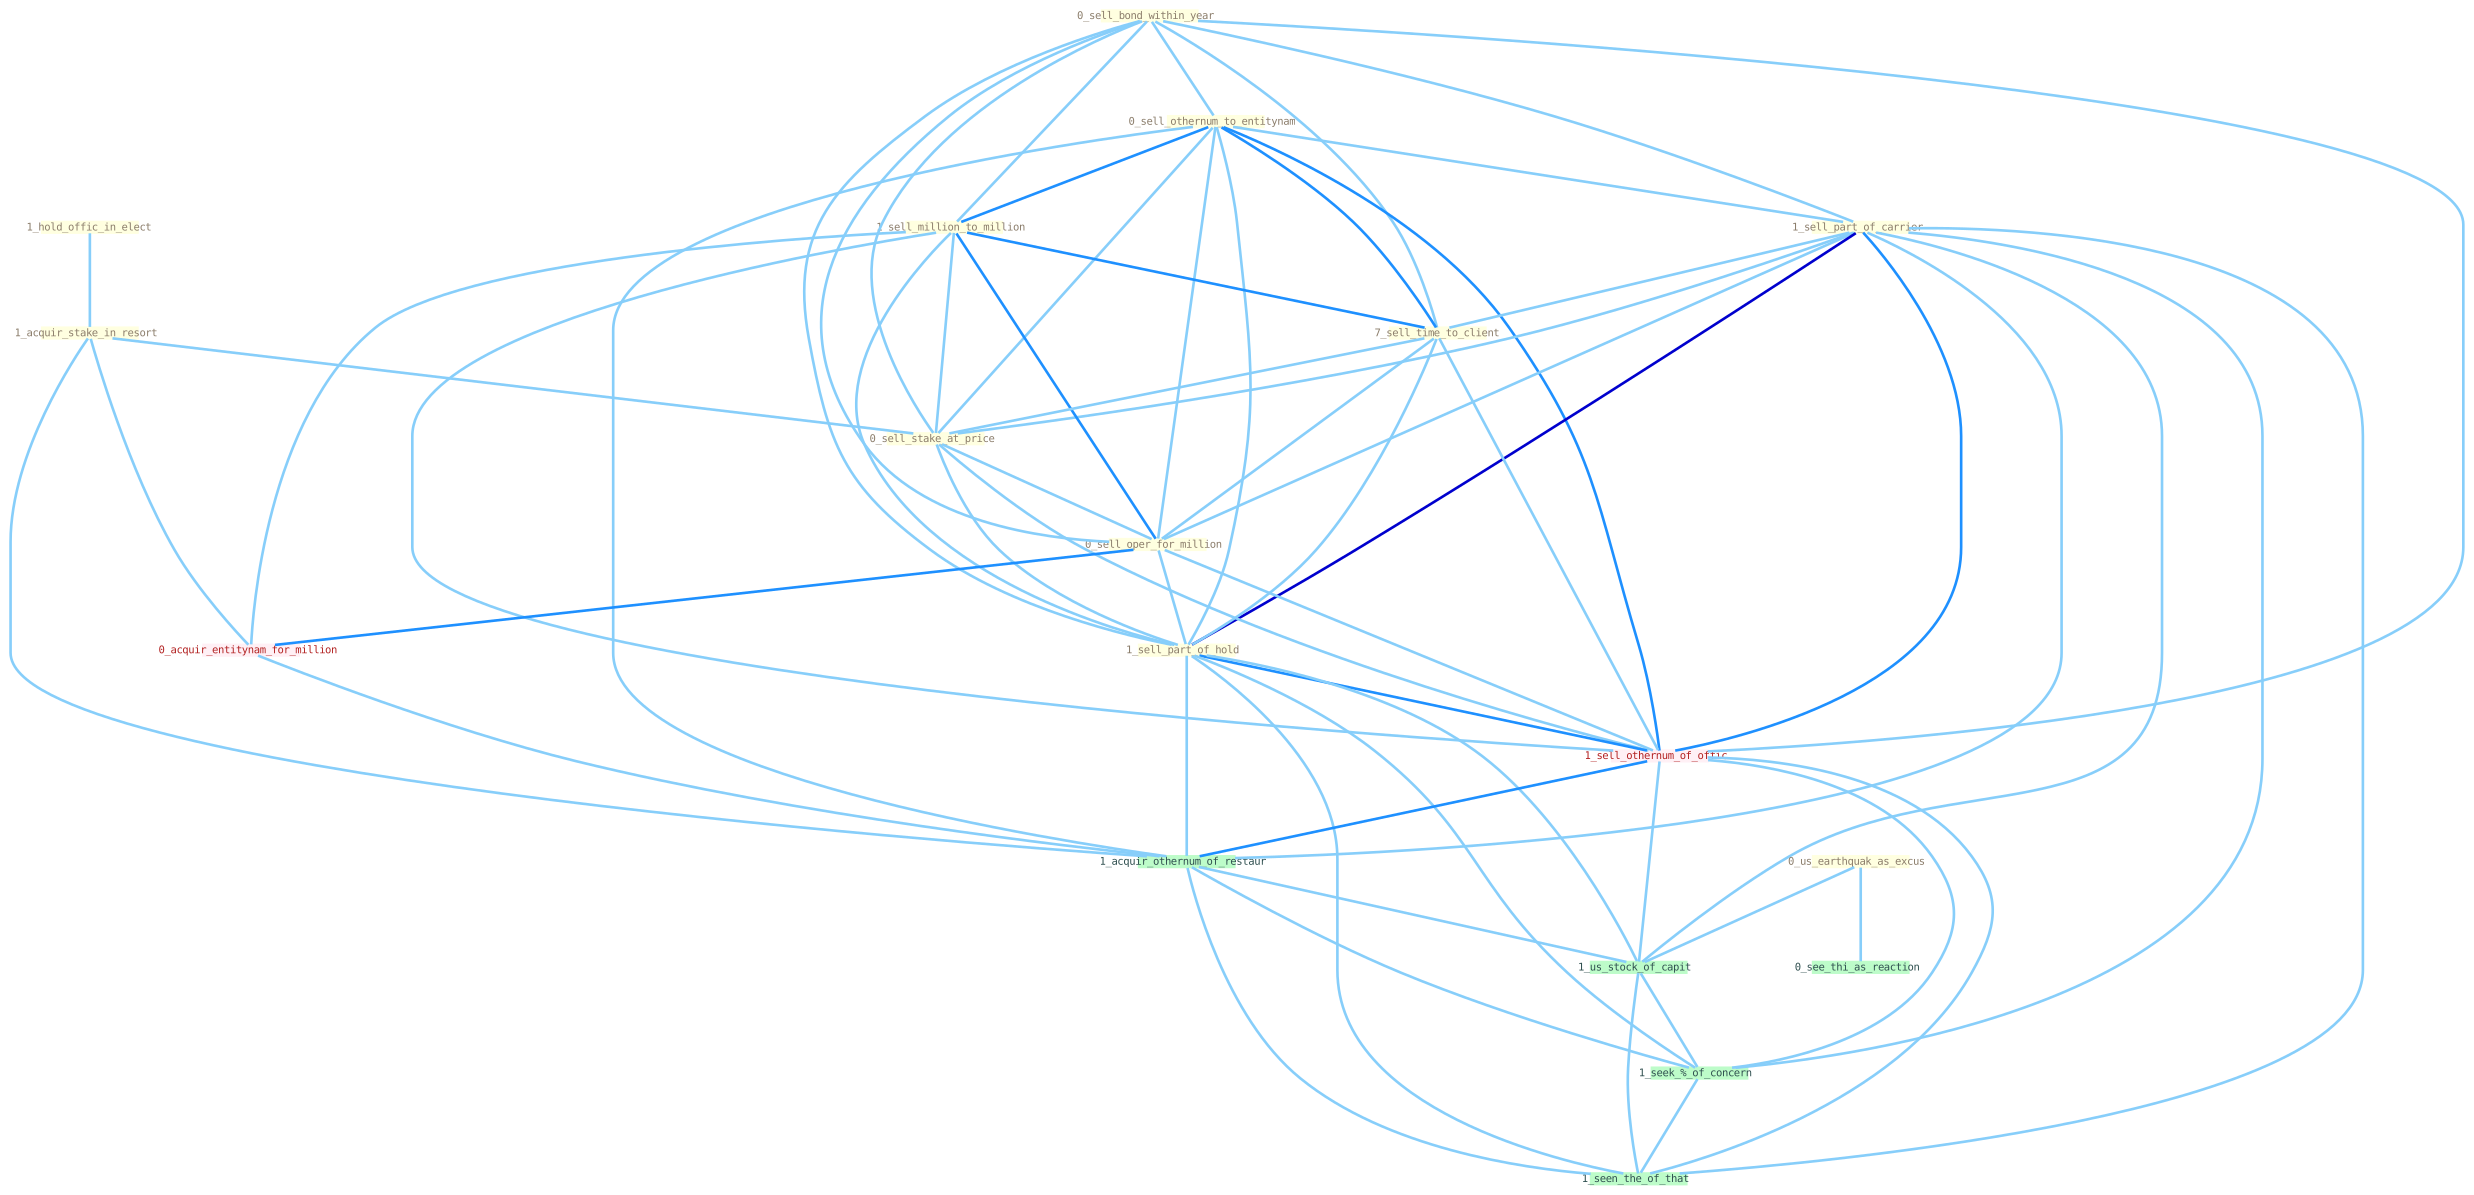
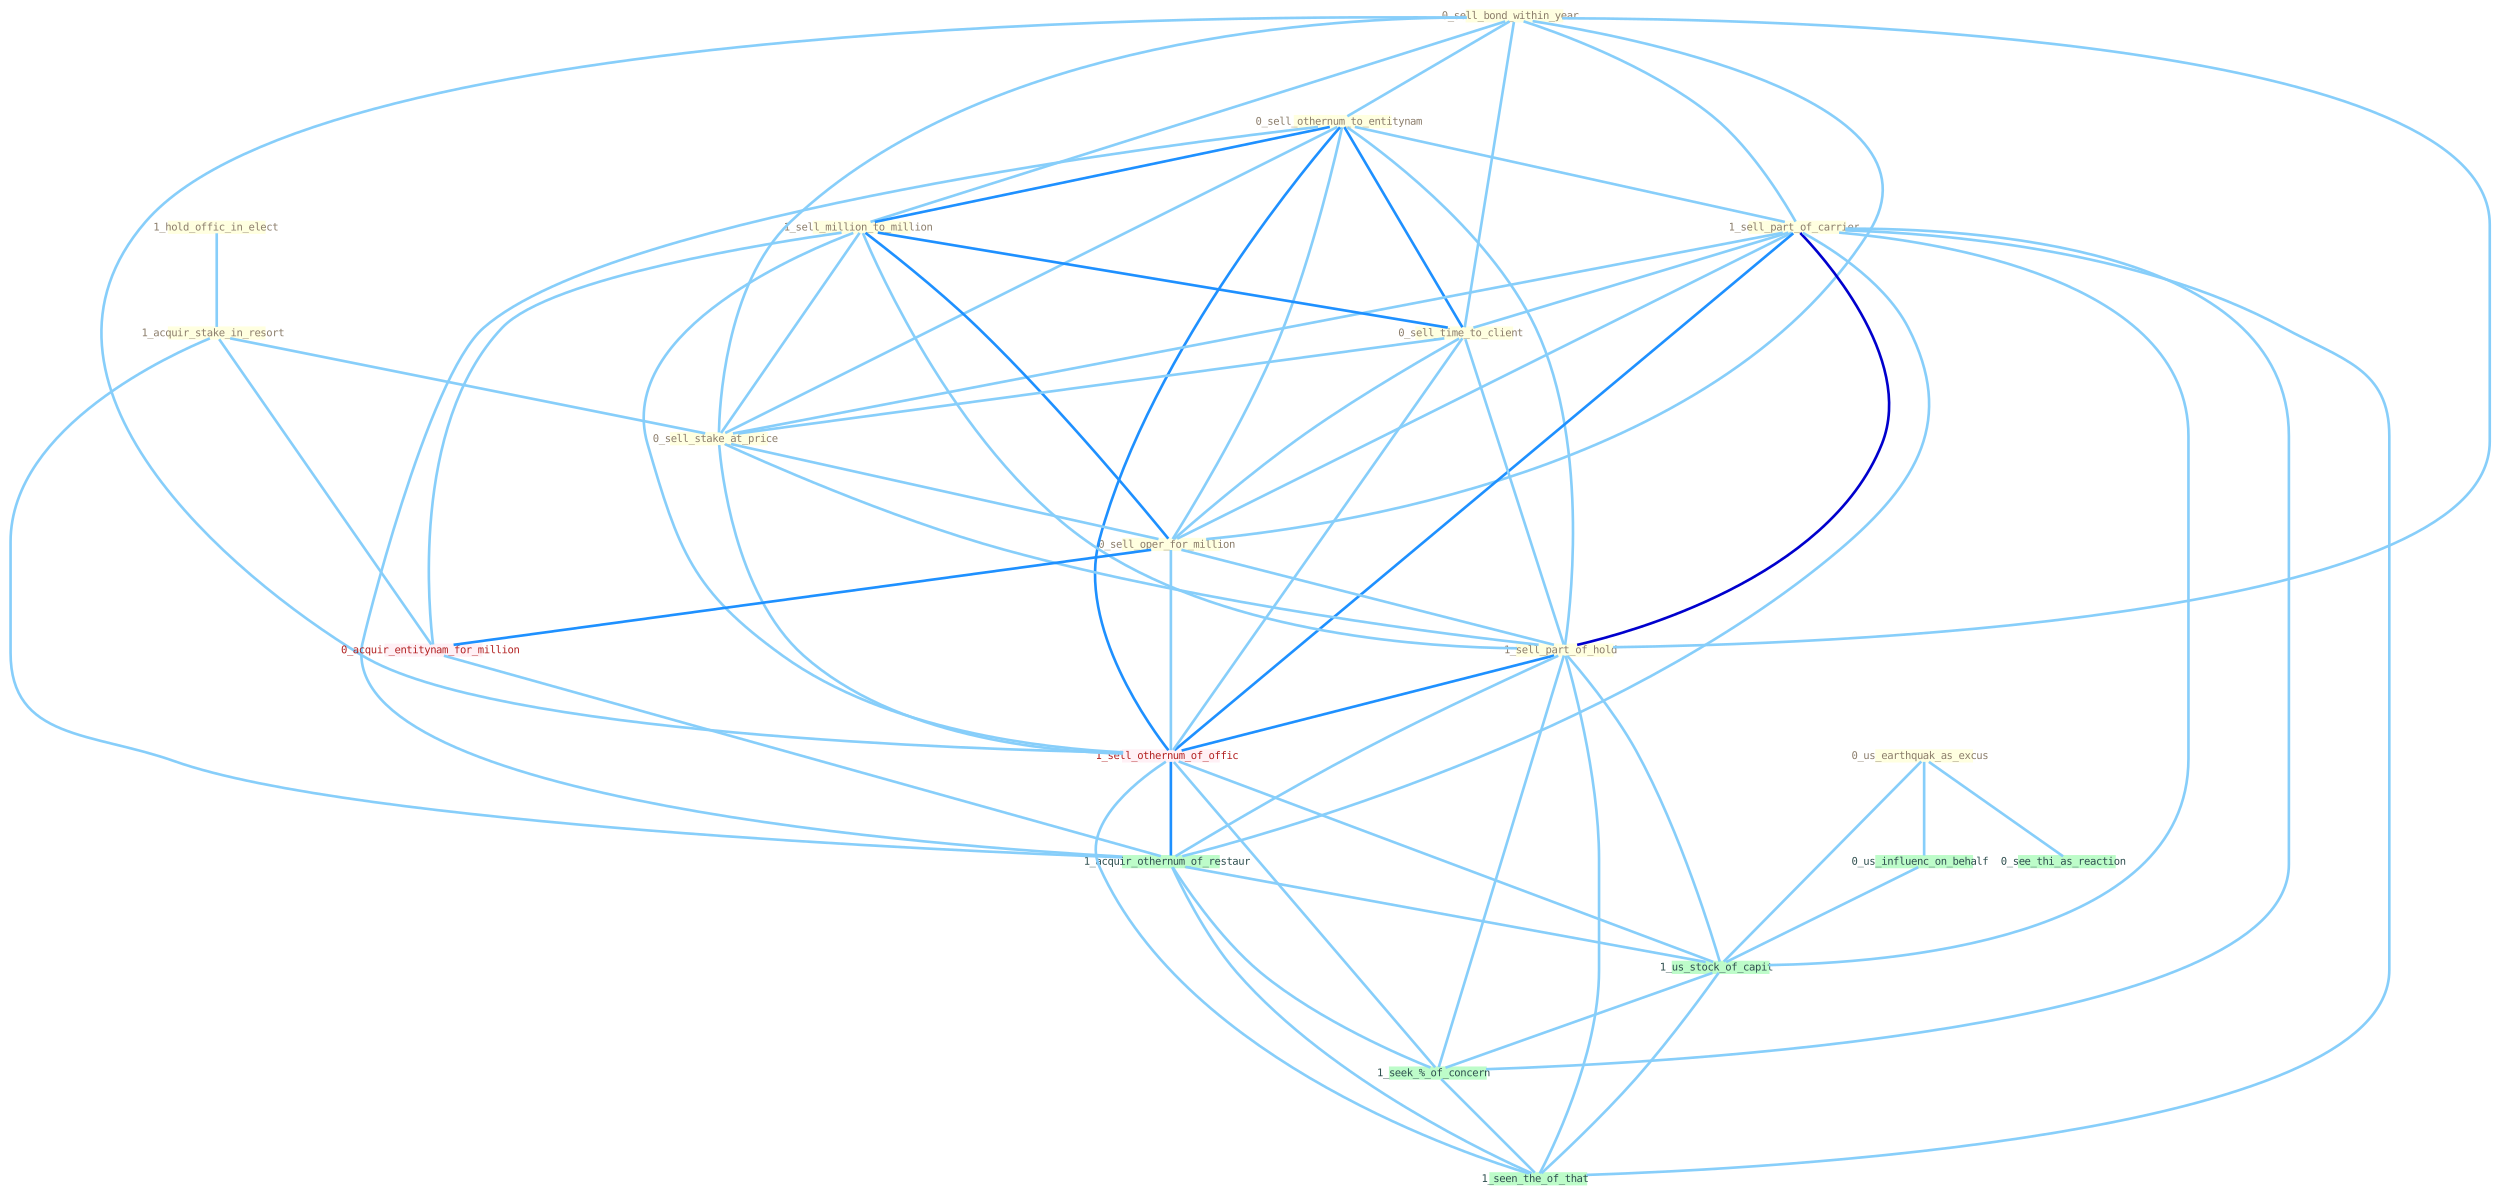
node "7_sell_time_to_client": label "7_sell_time_to_client" -> "0_sell_time_to_client"
node "0_us_influenc_on_behalf": added
